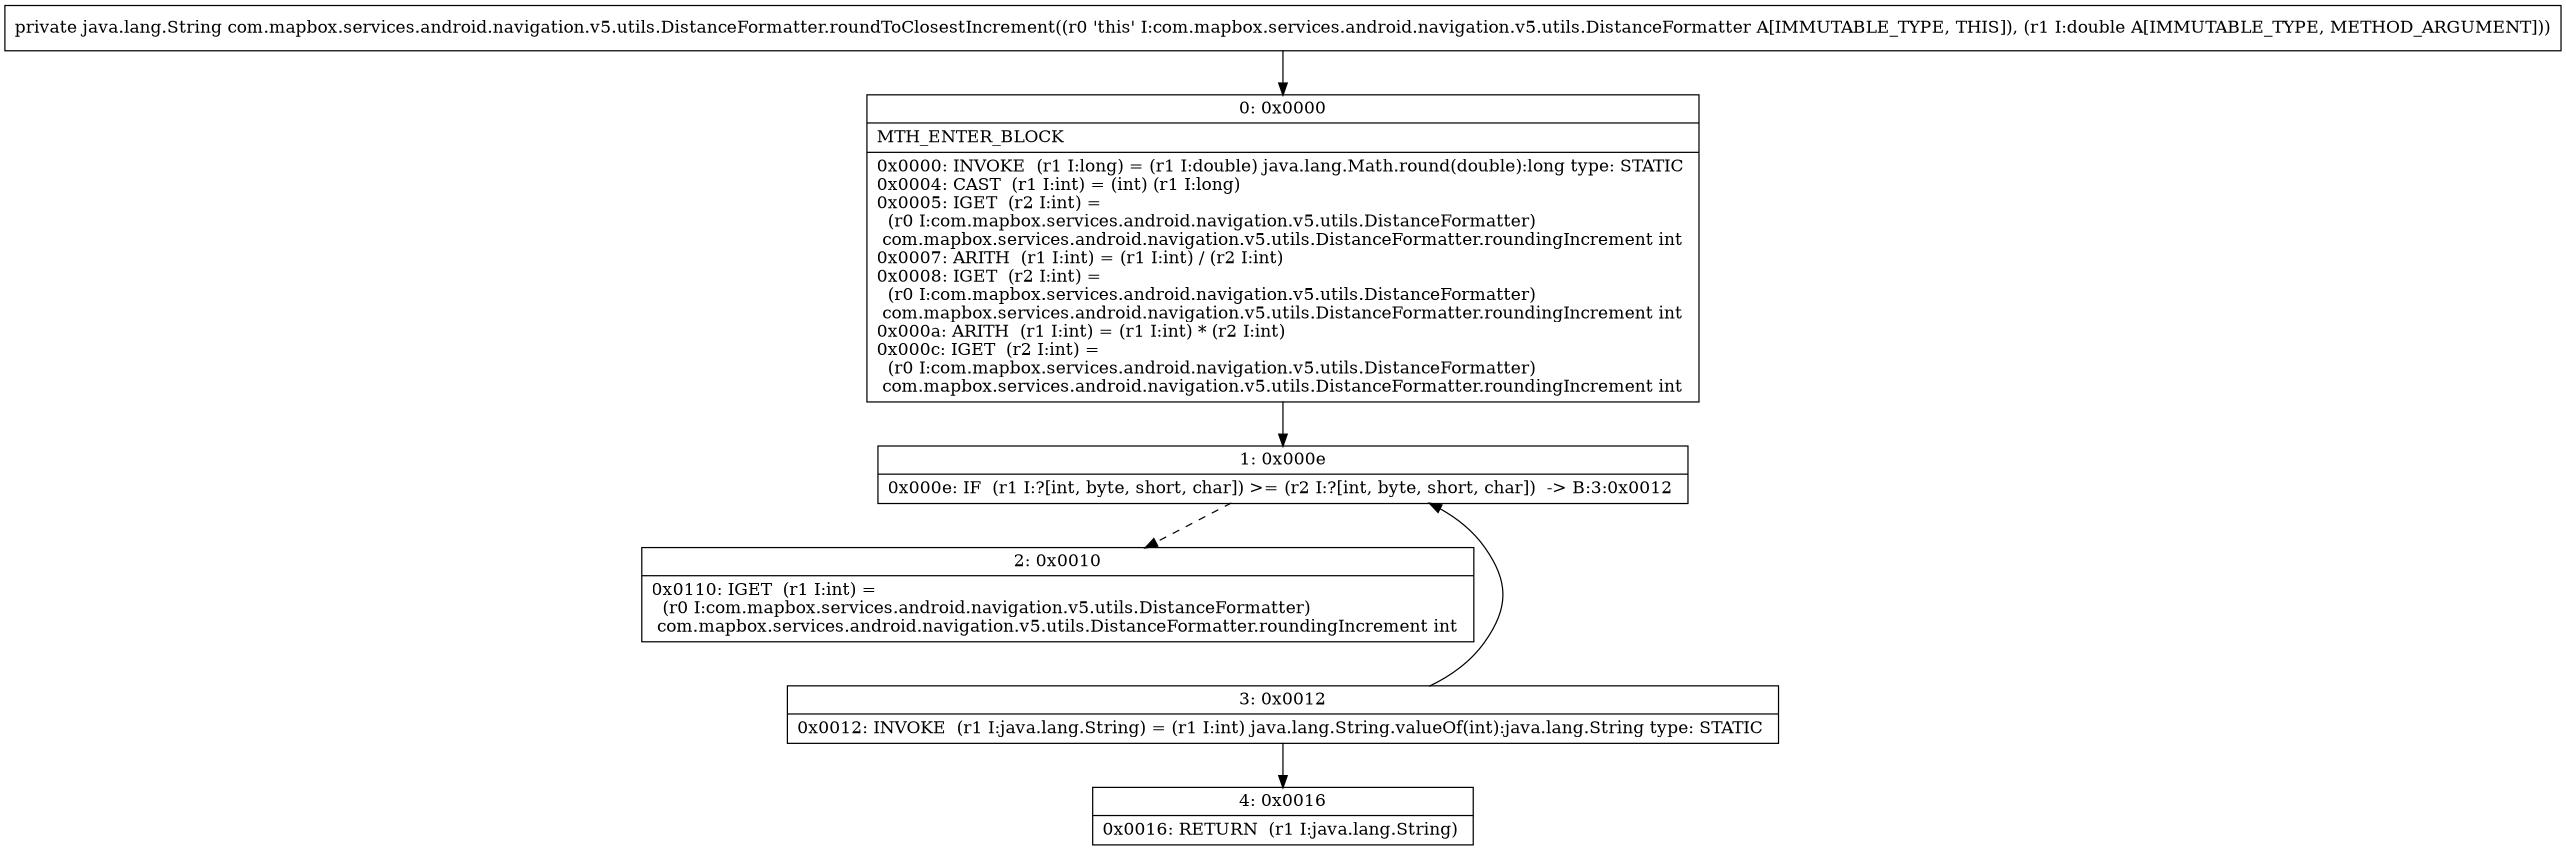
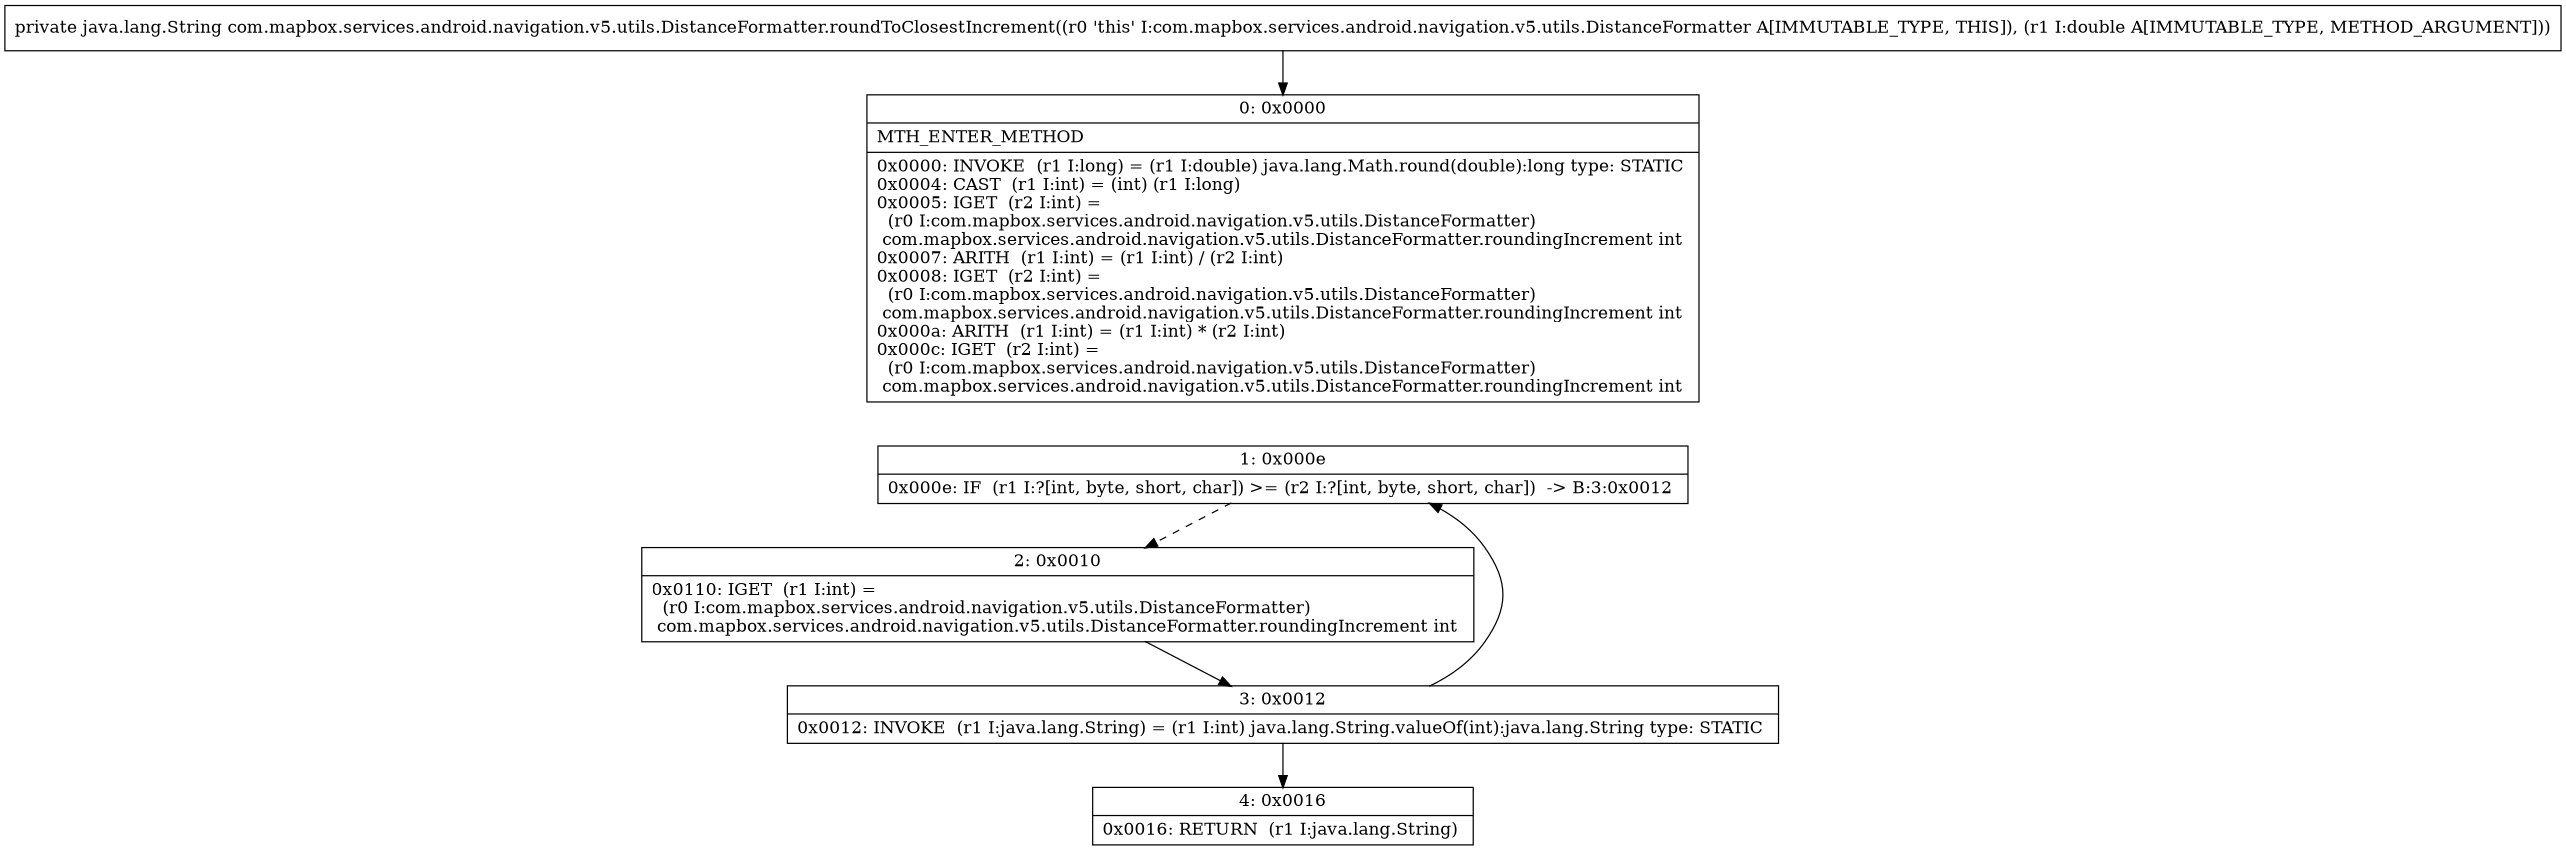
node "0: 0x0000": text "MTH_ENTER_BLOCK" -> "MTH_ENTER_METHOD"
edge "0: 0x0000" -> "1: 0x000e": removed
edge "2: 0x0010" -> "3: 0x0012": added
